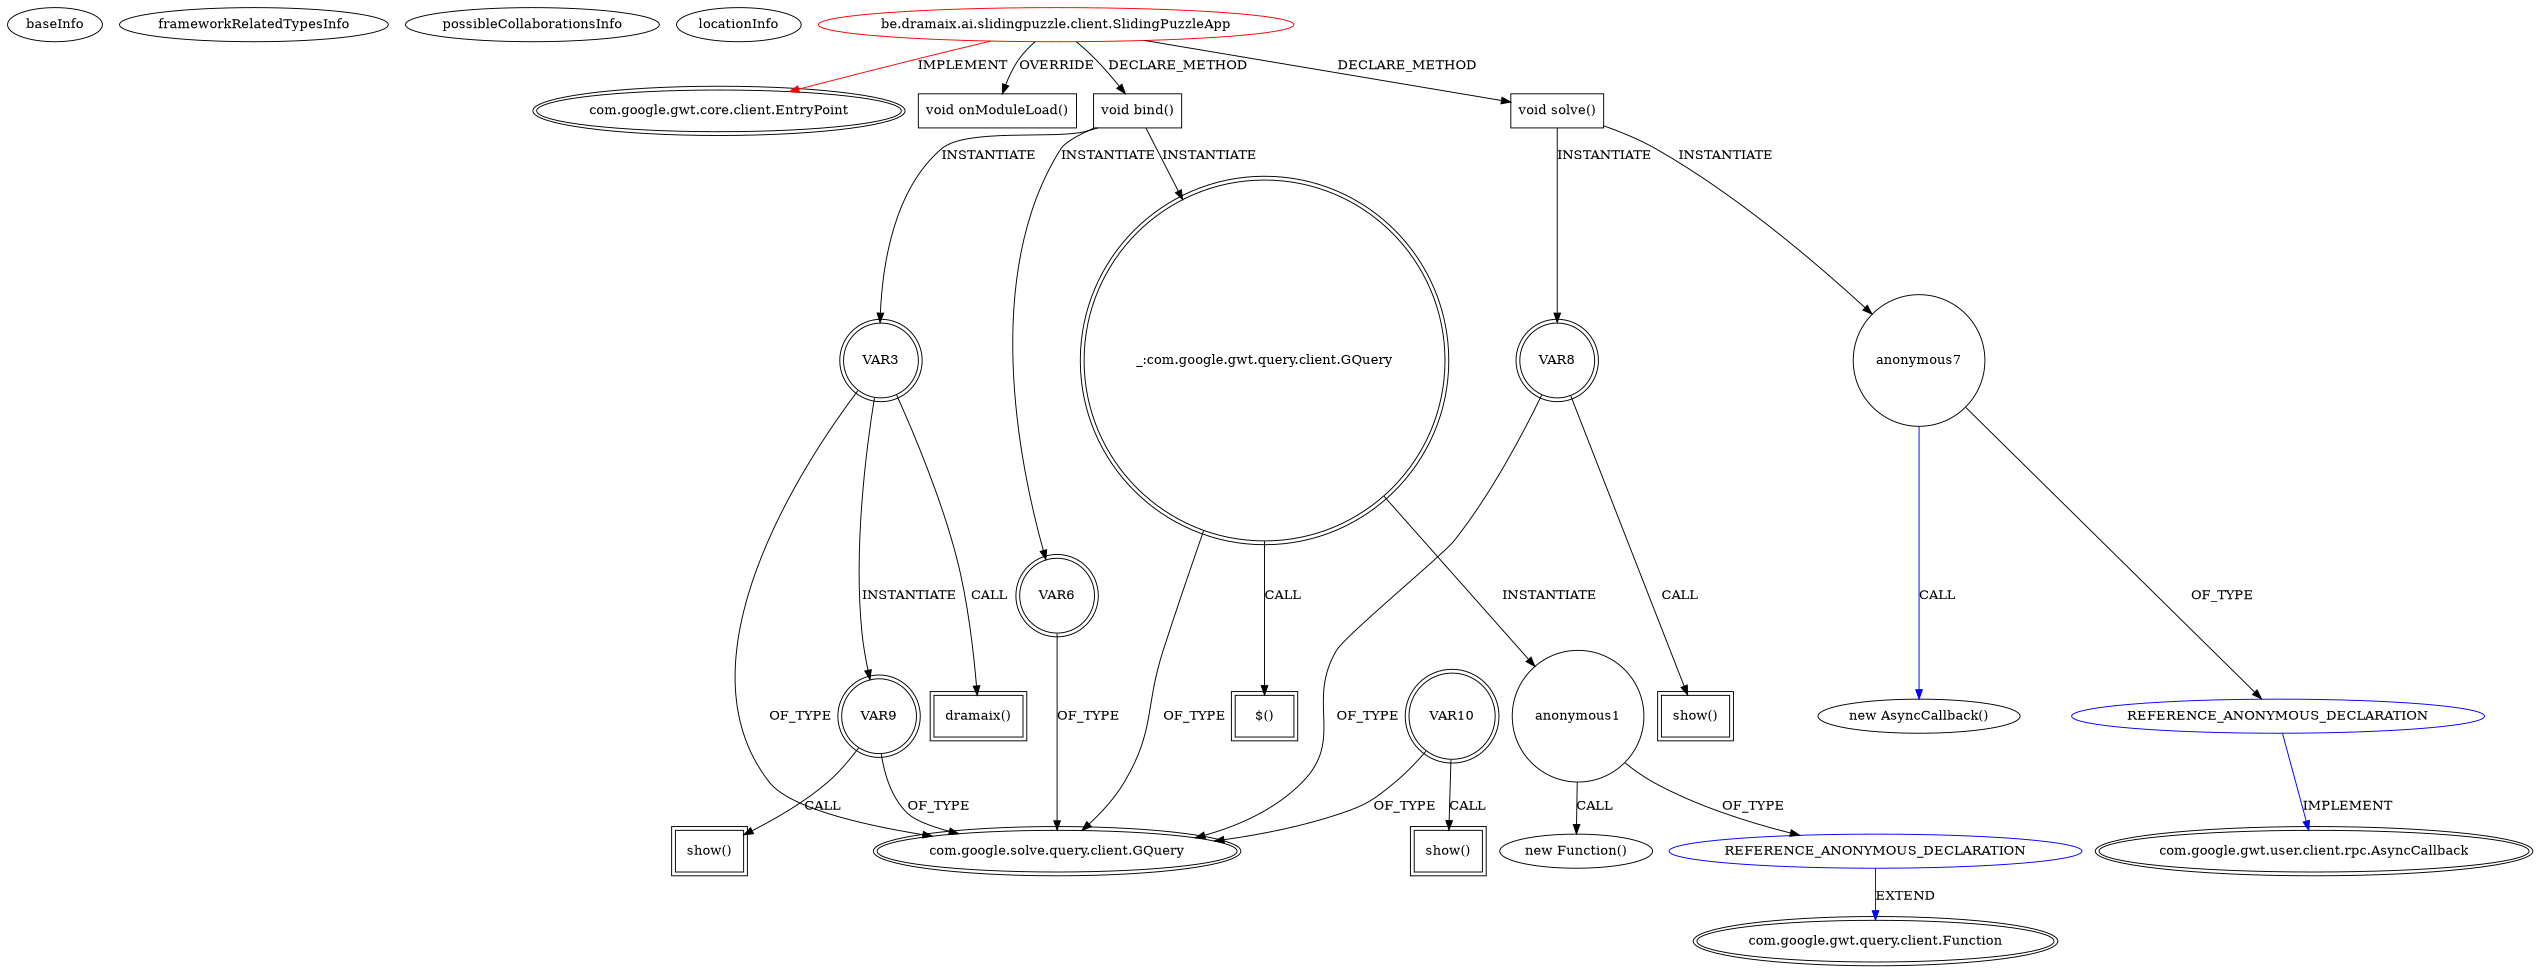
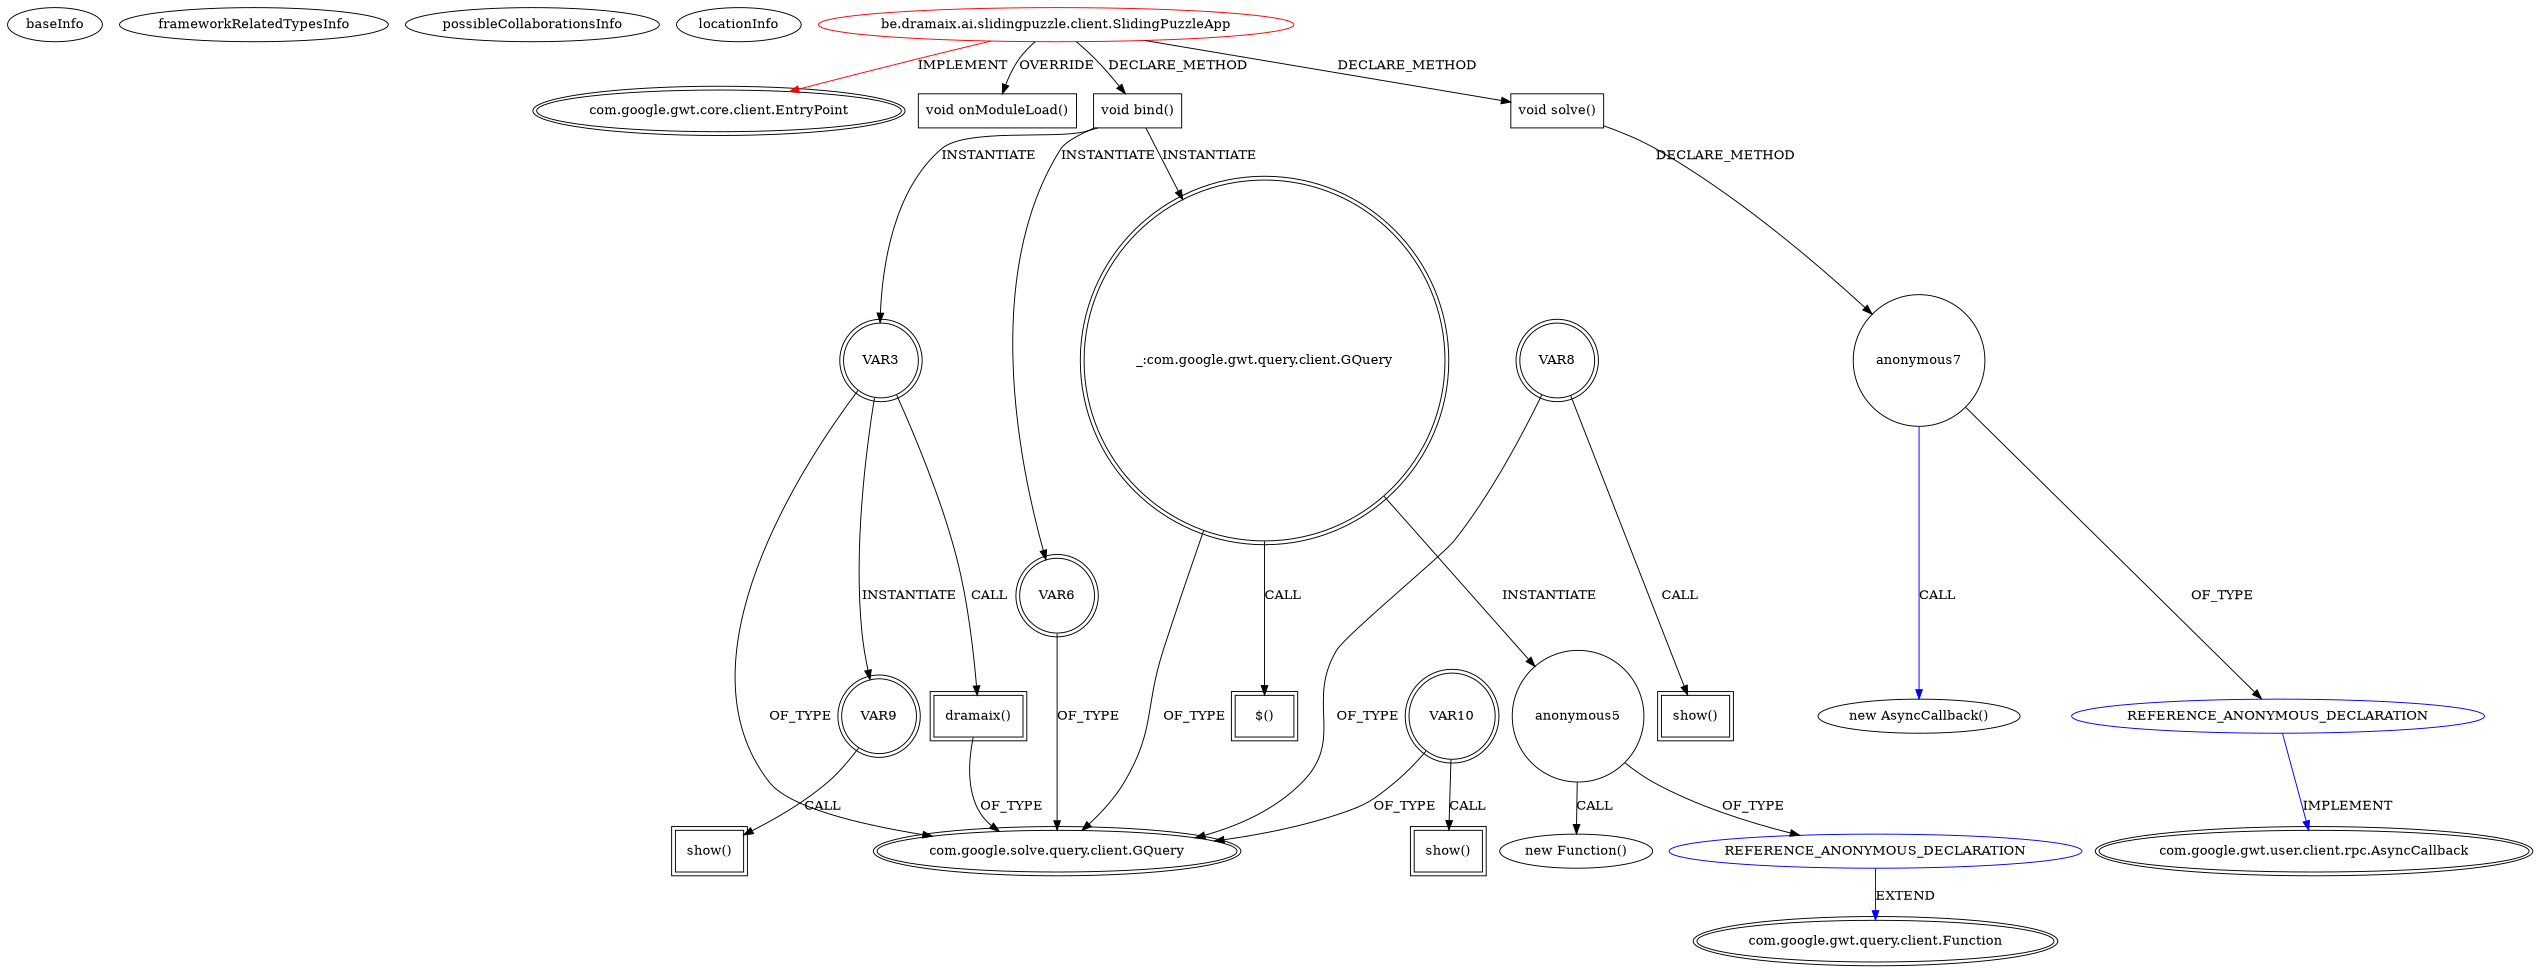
edge "void solve()" -> "anonymous7": label "INSTANTIATE" -> "DECLARE_METHOD"
edge "void solve()" -> "VAR8": removed, label "INSTANTIATE"
node "anonymous1": label "anonymous1" -> "anonymous5"
edge "VAR9" -> "com.google.solve.query.client.GQuery": now "dramaix()" -> "com.google.solve.query.client.GQuery"
